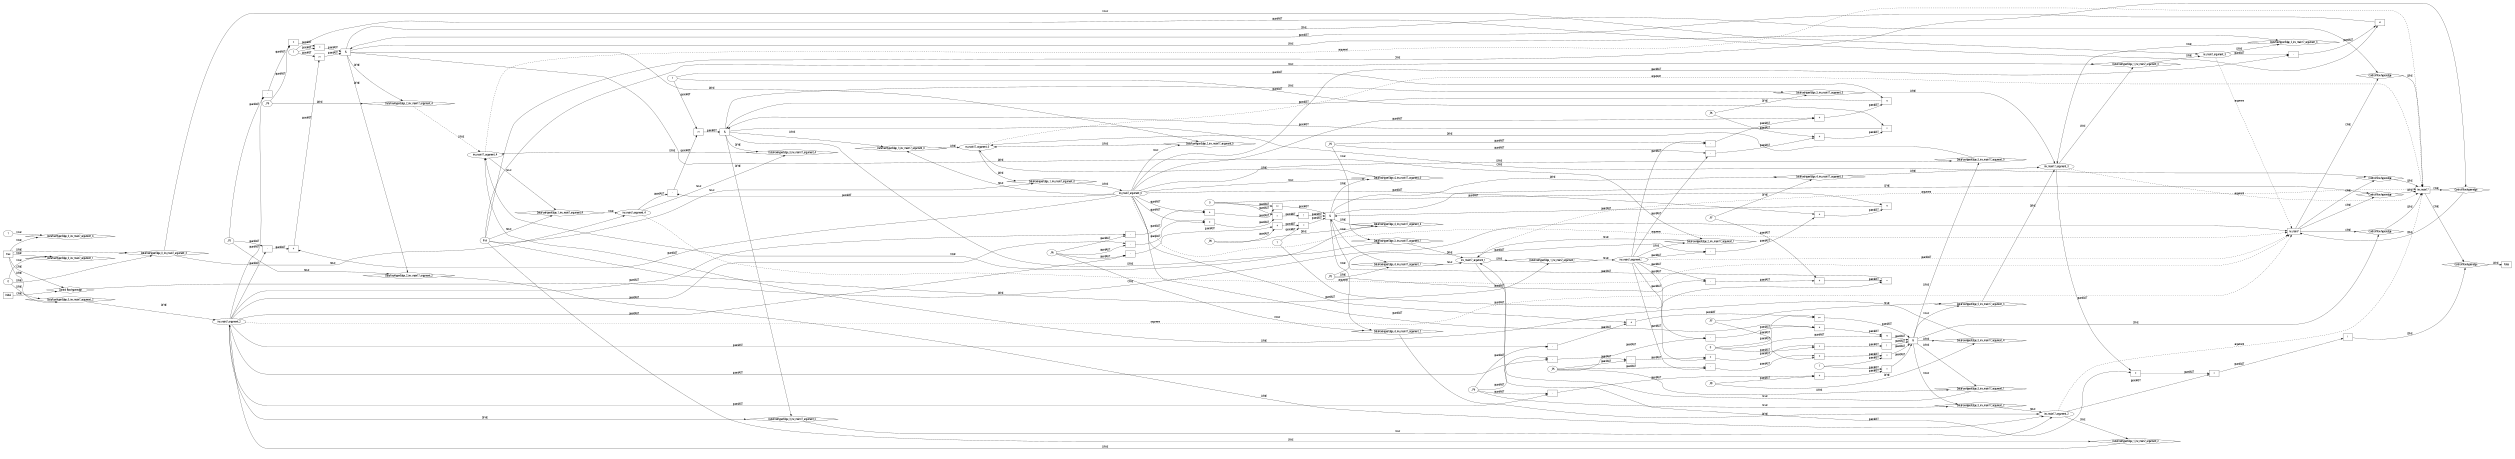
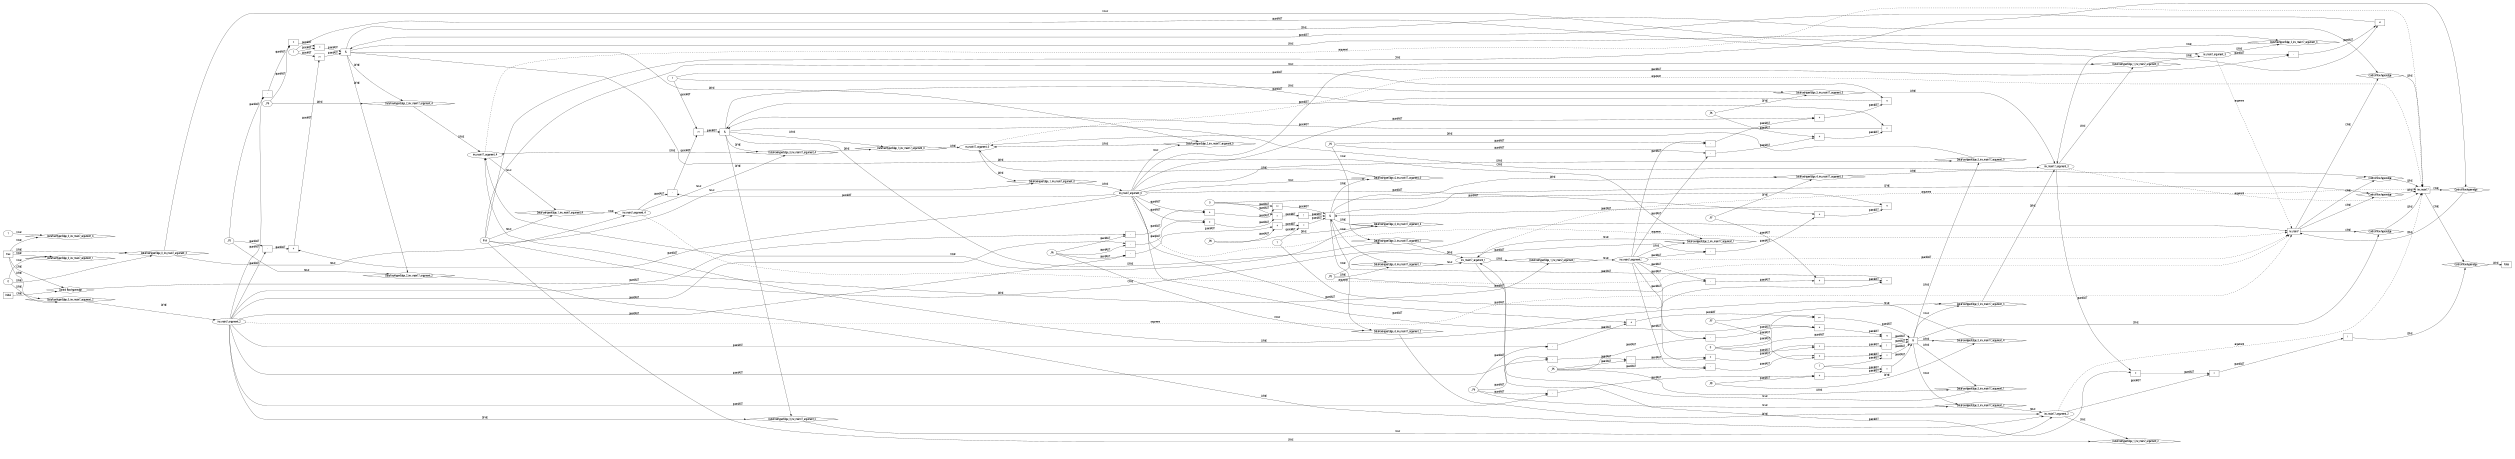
edge "DataFowHyperEdge_2_inv_main17_argument_4" -> "inv_main17_argument_4": style dashed -> solid
edge "inv_main7_argument_0" -> "DataFowHyperEdge_3_inv_main17_argument_0": now "DataFowHyperEdge_3_inv_main17_argument_4" -> "DataFowHyperEdge_3_inv_main17_argument_0"
edge "DataFowHyperEdge_1_inv_main7_argument_2" -> "inv_main7_argument_2": removed, label "DFHE"
